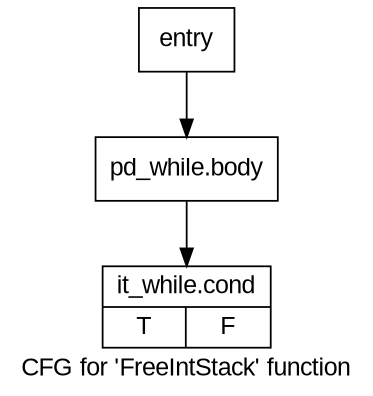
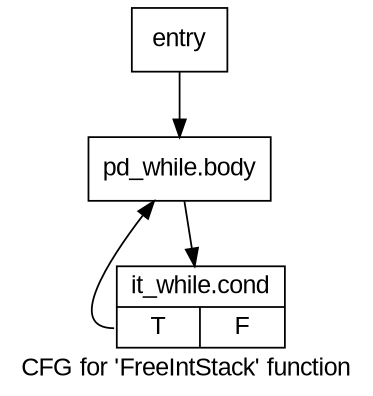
edge "it_while.cond" -> "pd_while.body": added
